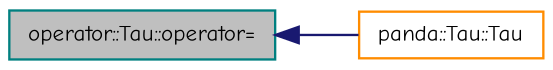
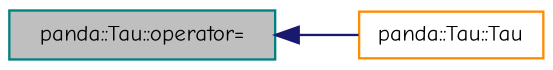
node "operator::Tau::operator=": label "operator::Tau::operator=" -> "panda::Tau::operator="
